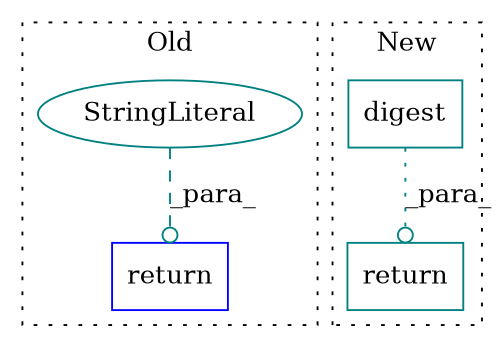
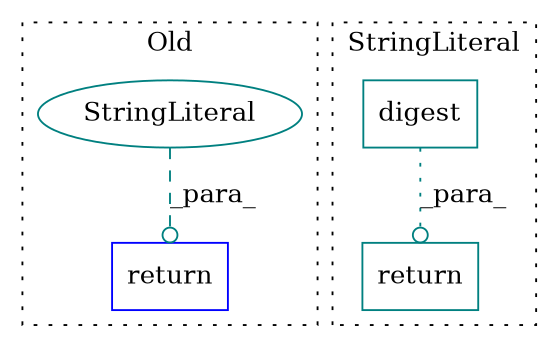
cluster "New": label "New" -> "StringLiteral"
